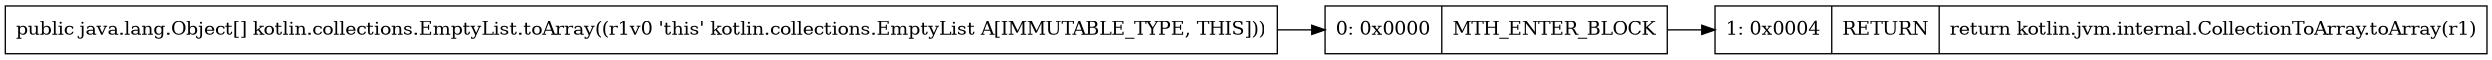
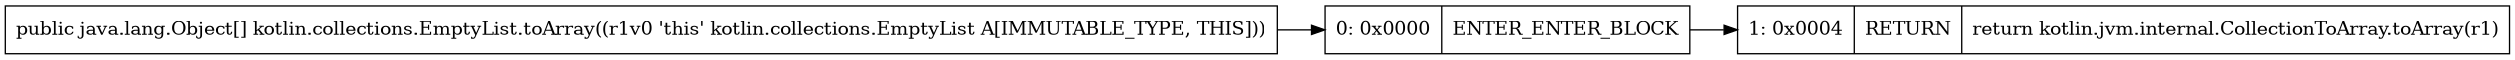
node "0: 0x0000": text "MTH_ENTER_BLOCK" -> "ENTER_ENTER_BLOCK"
